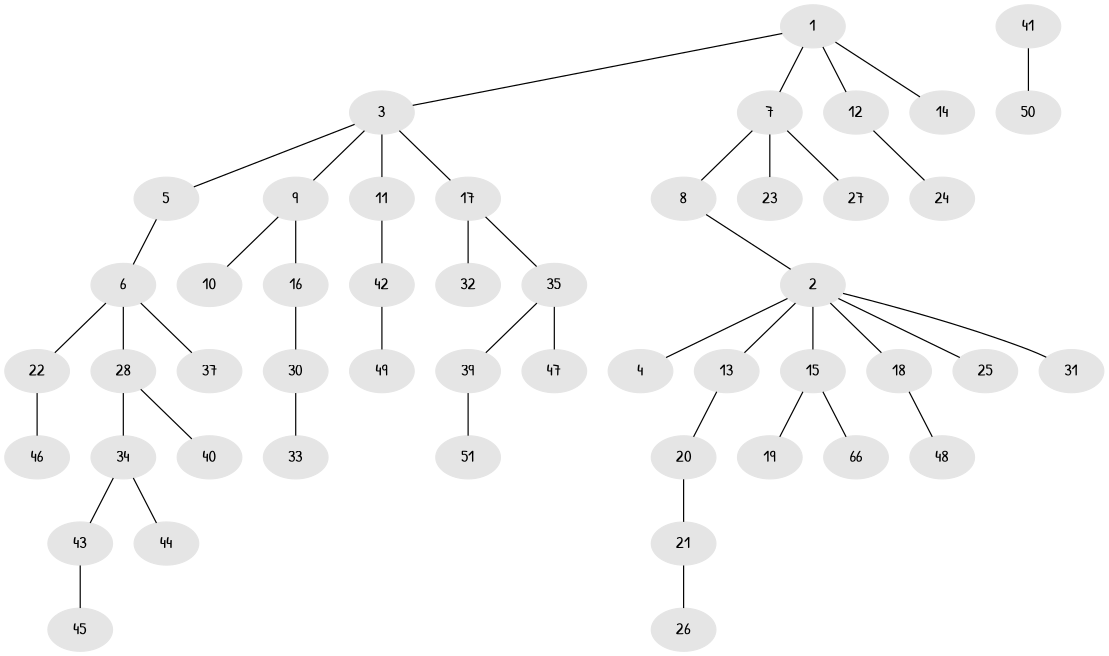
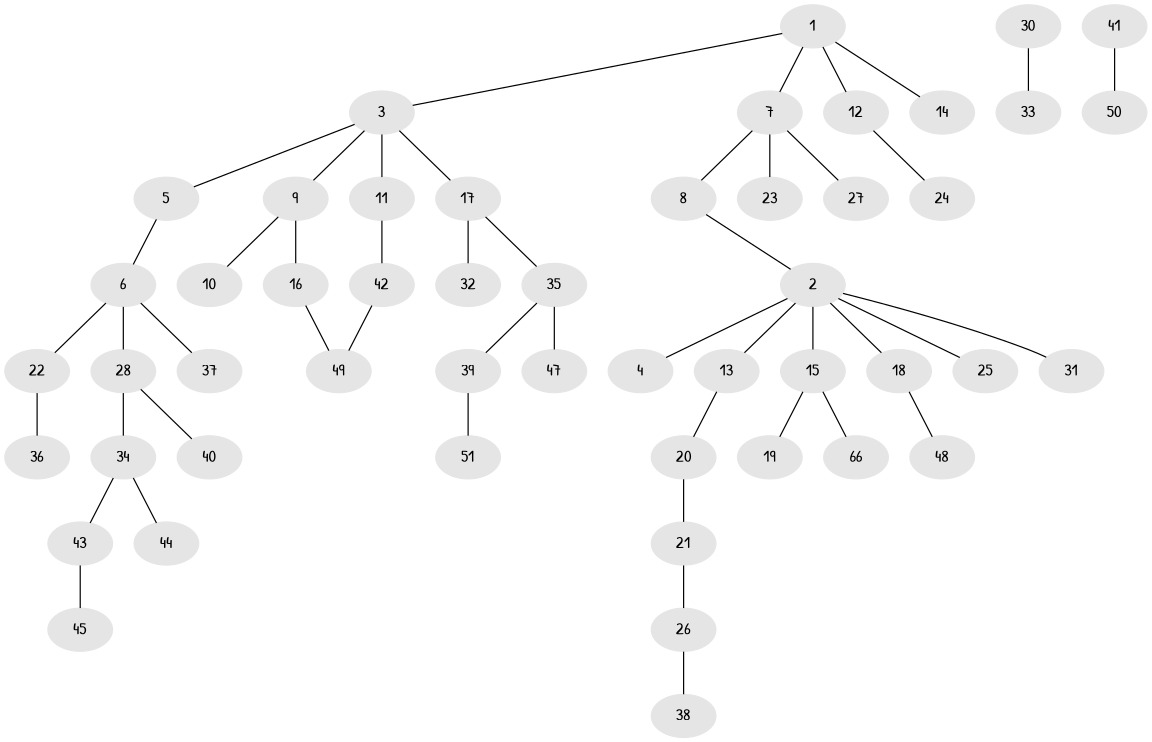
edge "16" -- "30": now "16" -- "49"
node "46": label "46" -> "36"
node "38": added
